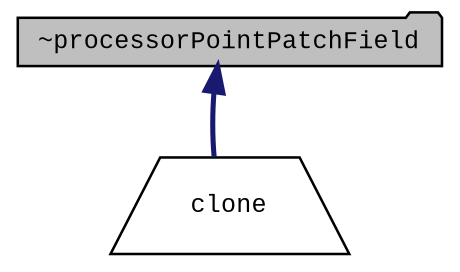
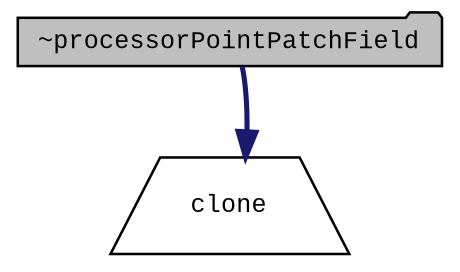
edge "clone" -> "~processorPointPatchField": reversed
